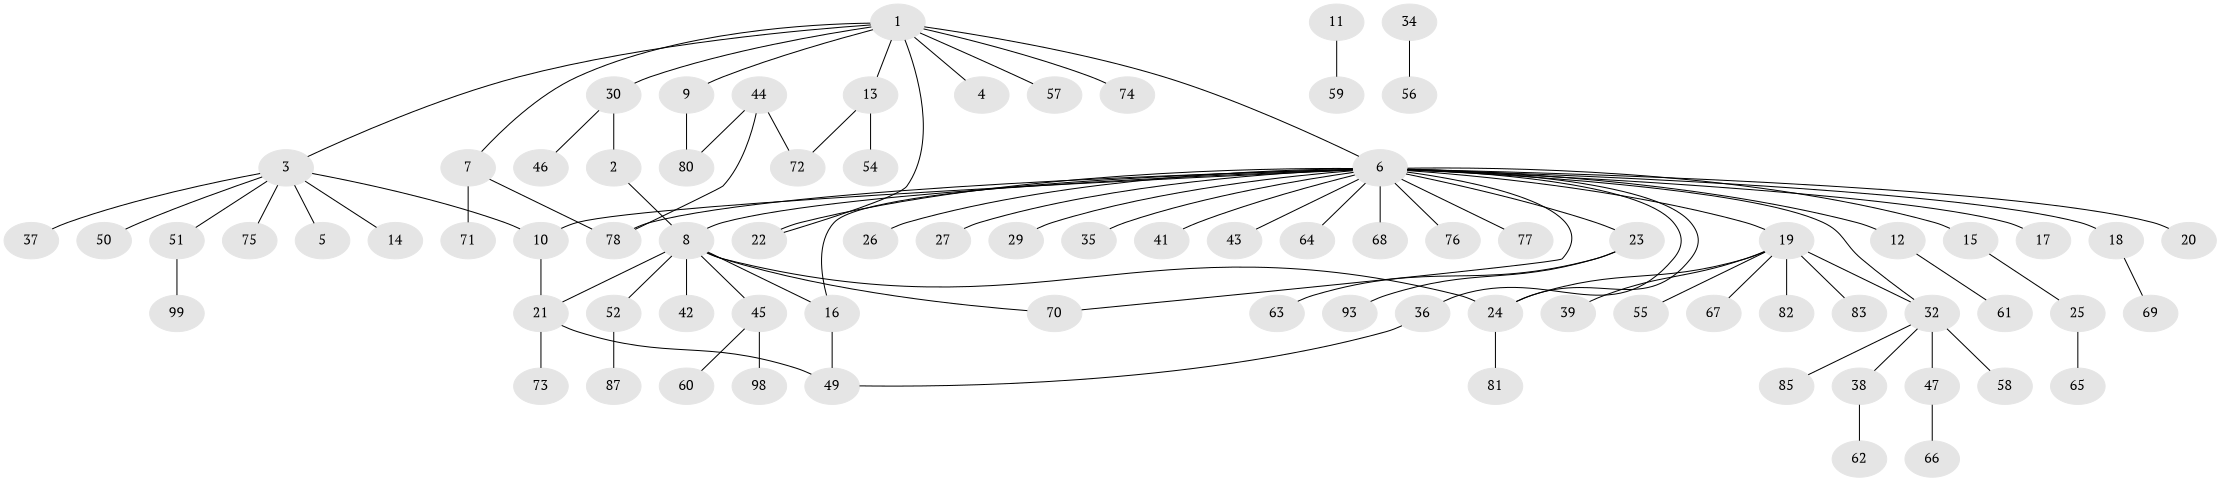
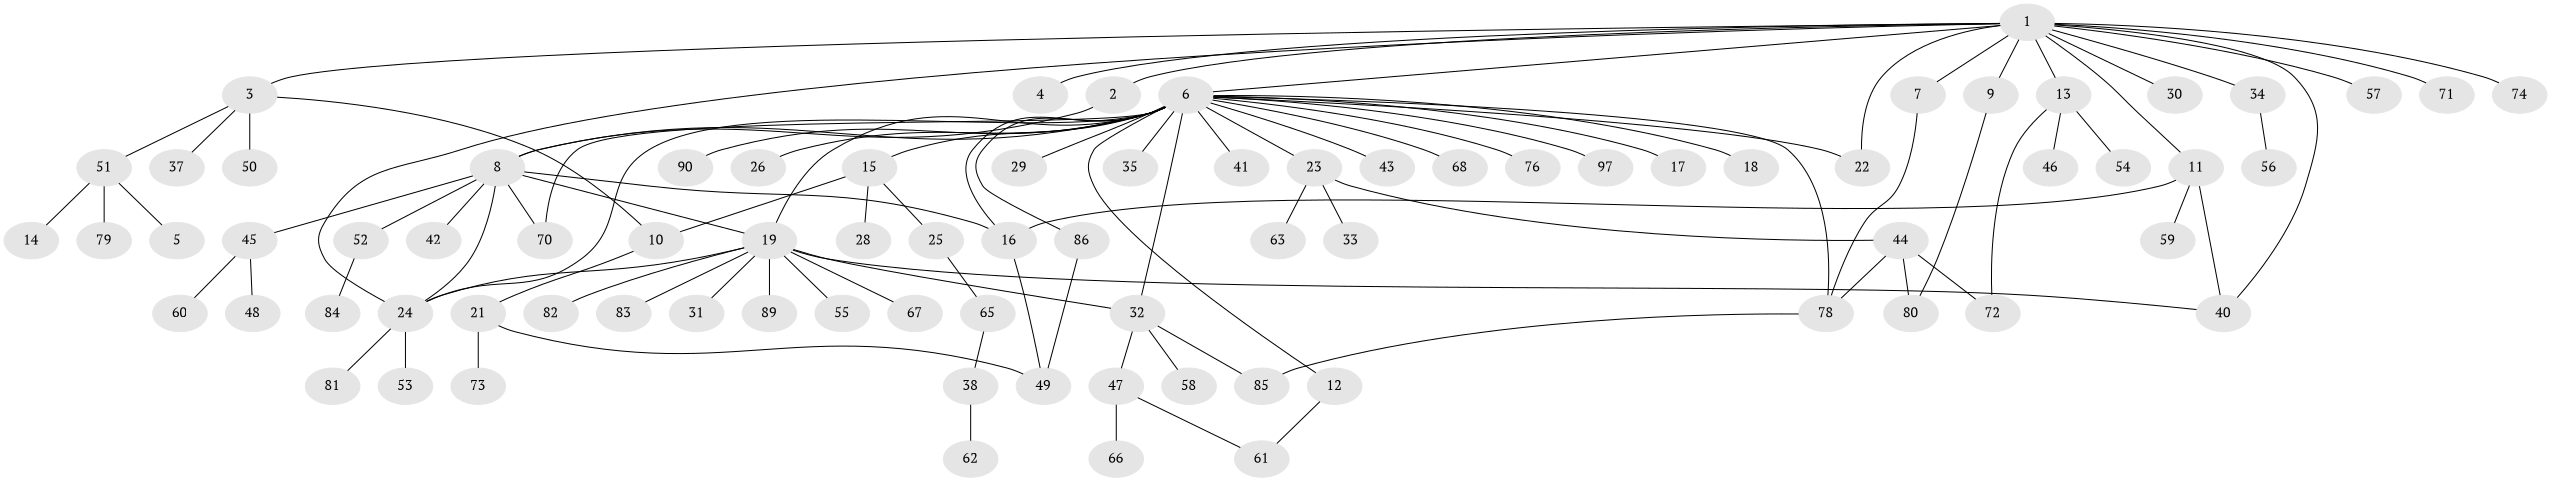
edge "1" -- "34": added
edge "1" -- "24": added
edge "1" -- "11": added
edge "30" -- "46": now "13" -- "46"
edge "30" -- "2": now "1" -- "2"
edge "6" -- "10": now "15" -- "10"
edge "7" -- "71": now "1" -- "71"
edge "3" -- "5": now "51" -- "5"
edge "3" -- "14": now "51" -- "14"
edge "11" -- "16": added
edge "23" -- "44": added
node "75": removed
node "28": added
node "27": removed
node "64": removed
node "77": label "77" -> "97"
node "20": label "20" -> "90"
edge "8" -- "21": now "8" -- "19"
node "99": label "99" -> "79"
node "31": added
node "93": label "93" -> "33"
node "36": label "36" -> "86"
node "39": label "39" -> "89"
node "69": removed
node "40": added
edge "78" -- "85": added
edge "32" -- "38": now "65" -- "38"
node "53": added
node "87": label "87" -> "84"
node "98": label "98" -> "48"
edge "47" -- "61": added
